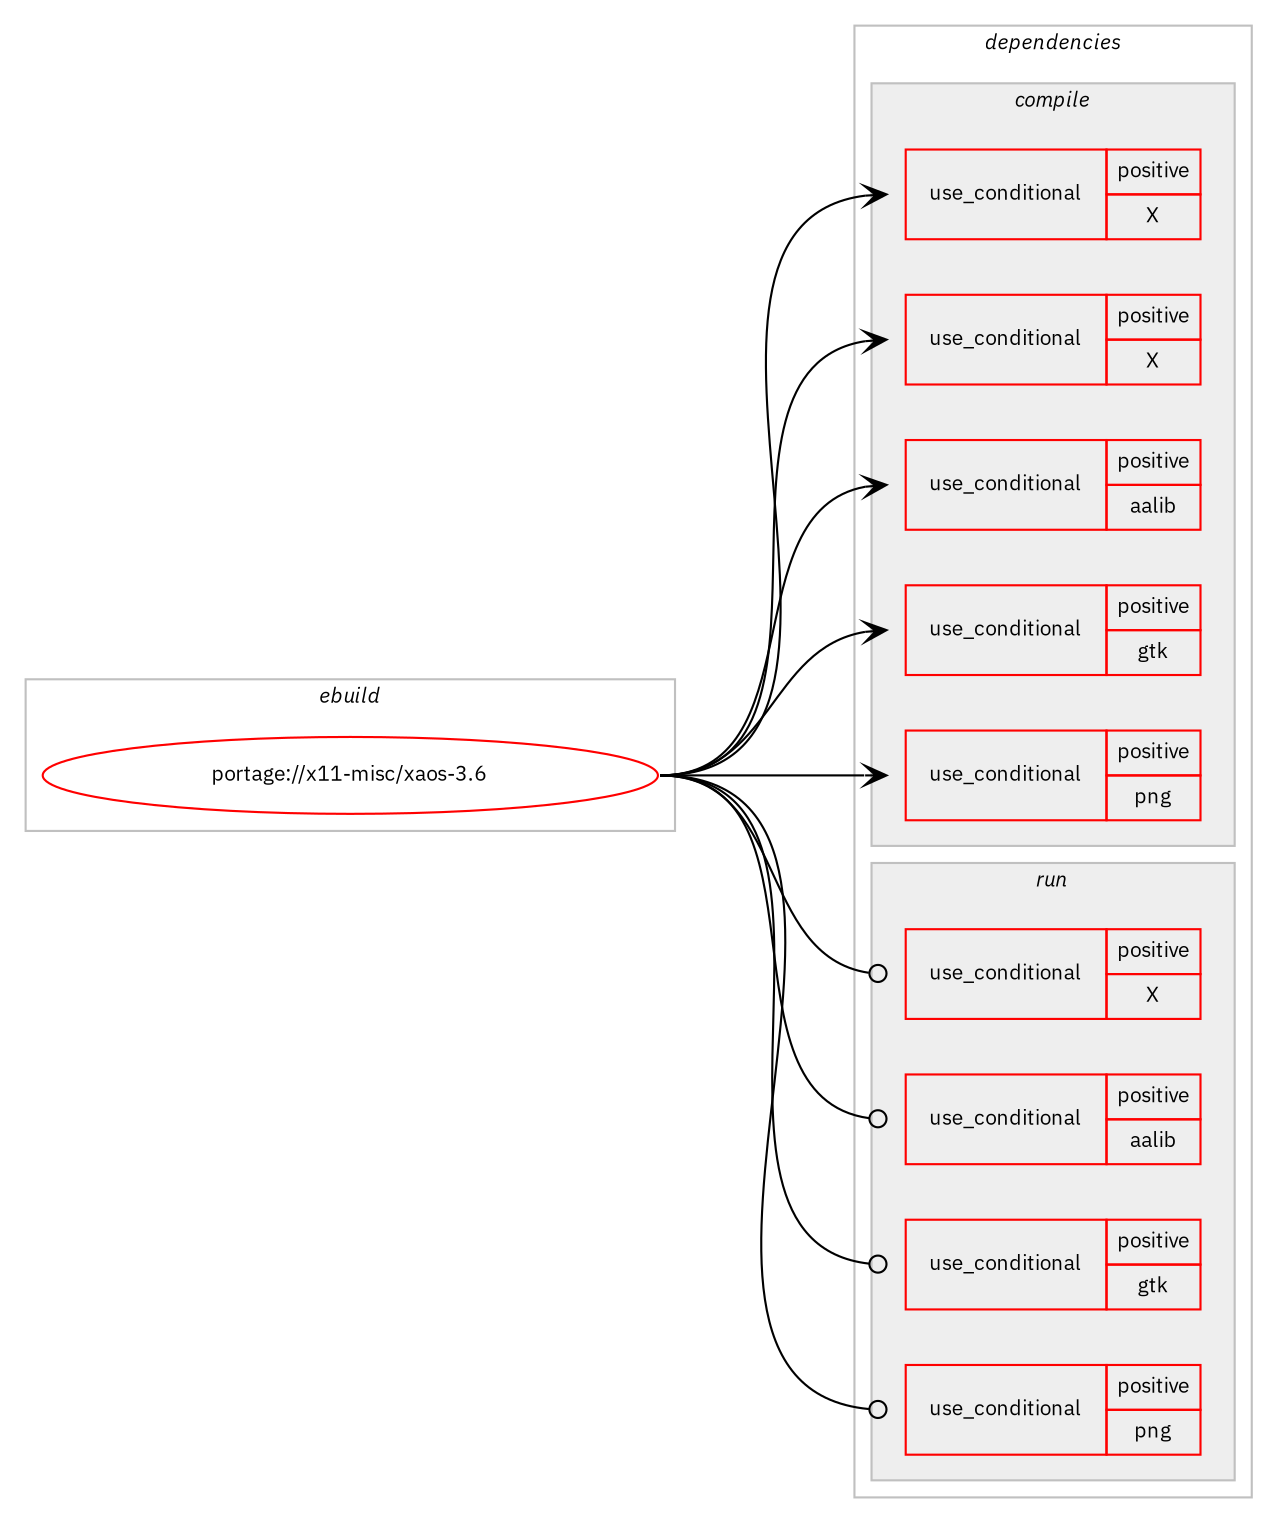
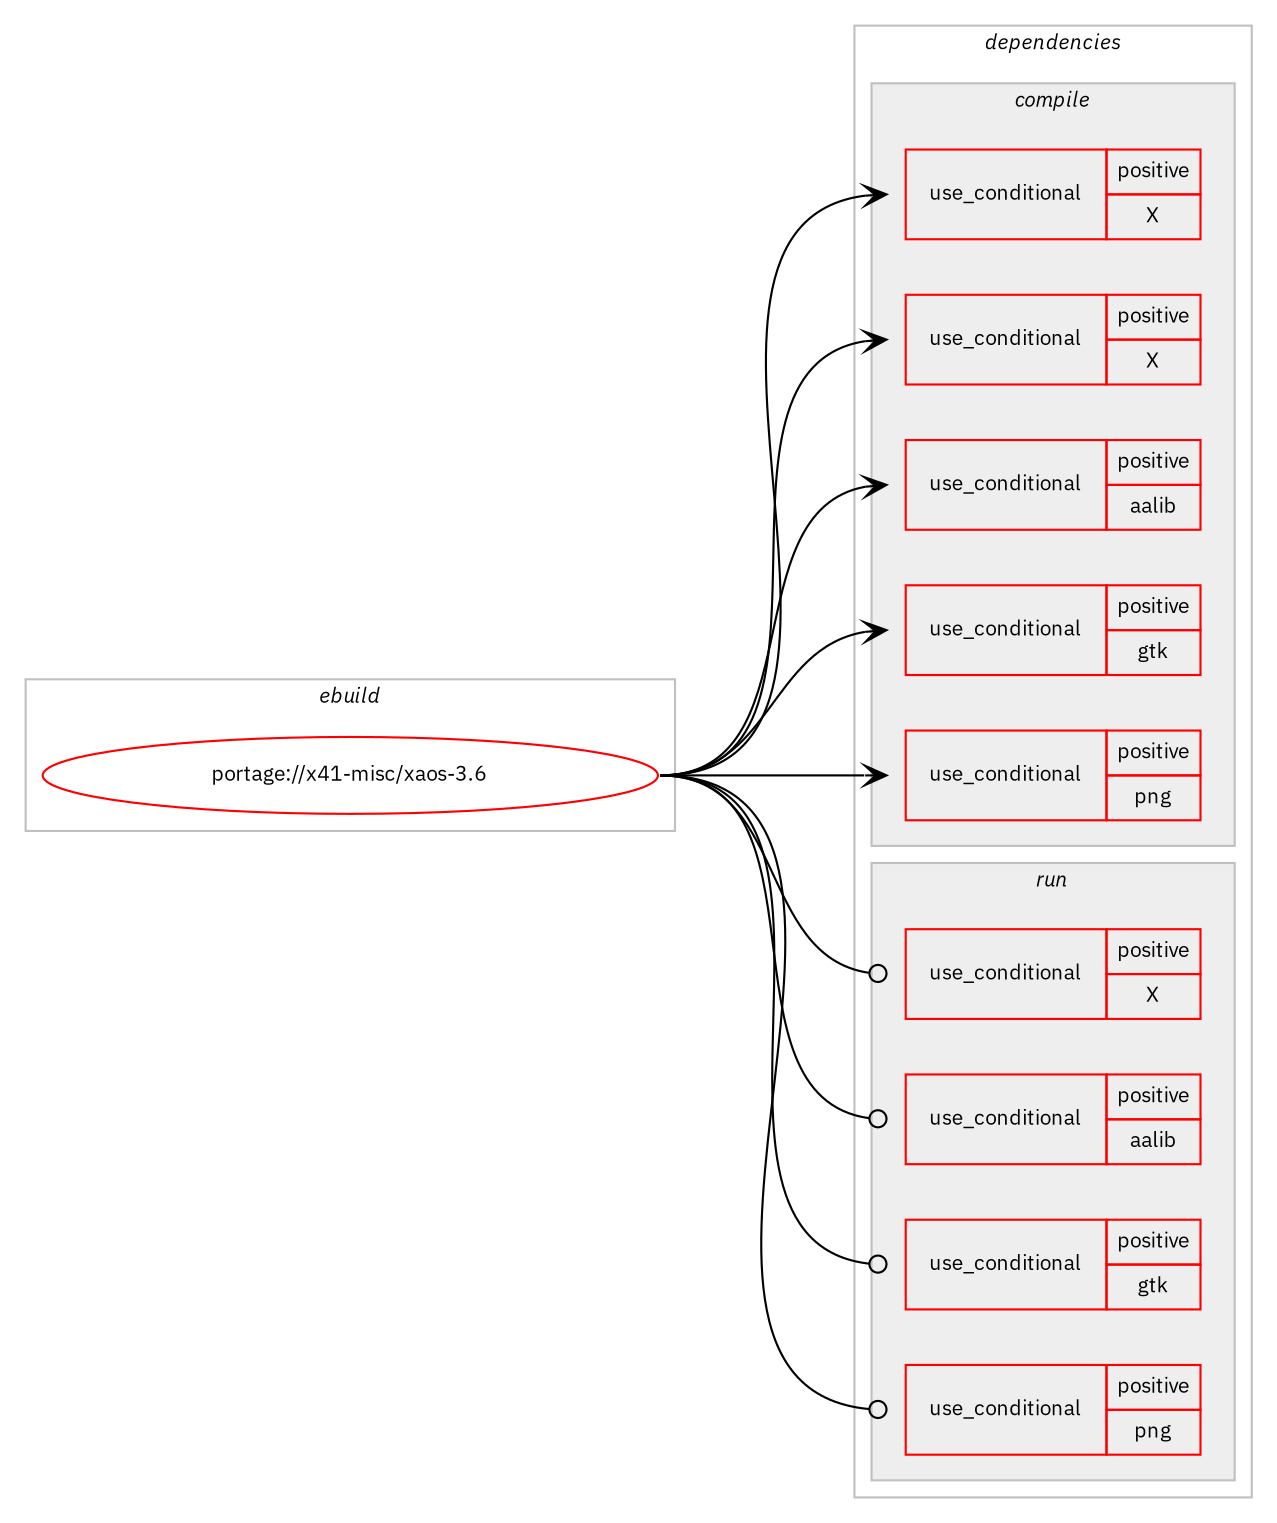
node "portage://x11-misc/xaos-3.6": label "portage://x11-misc/xaos-3.6" -> "portage://x41-misc/xaos-3.6"
